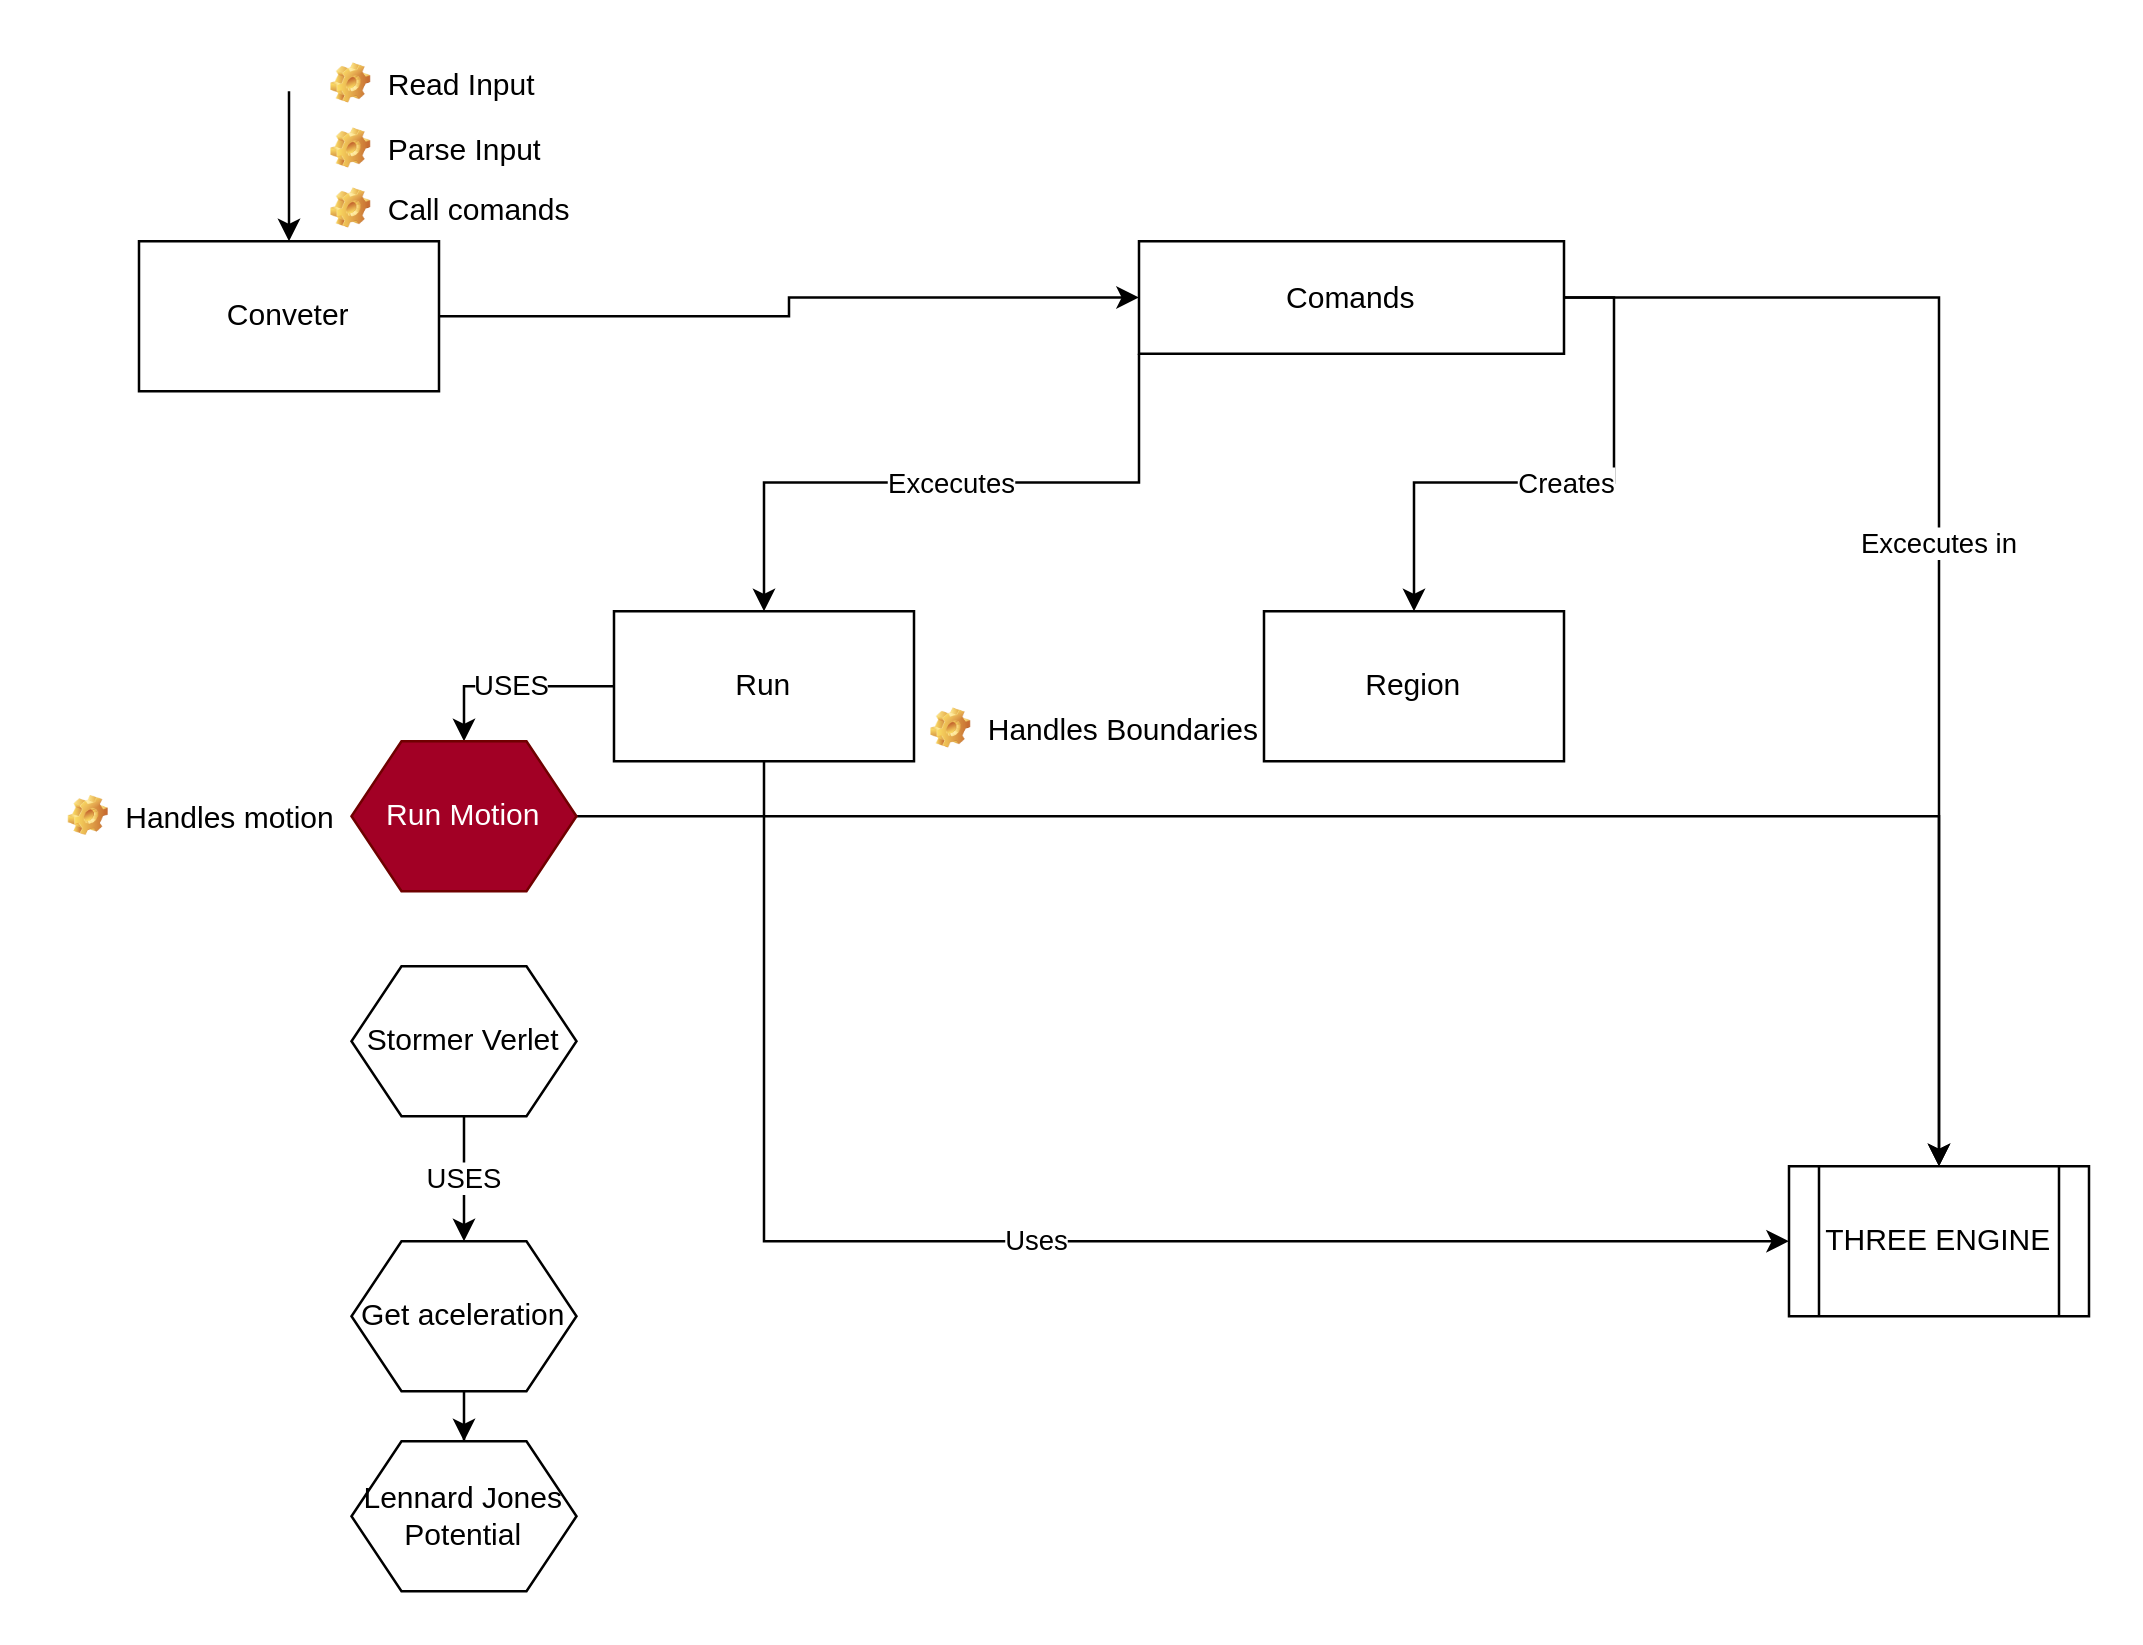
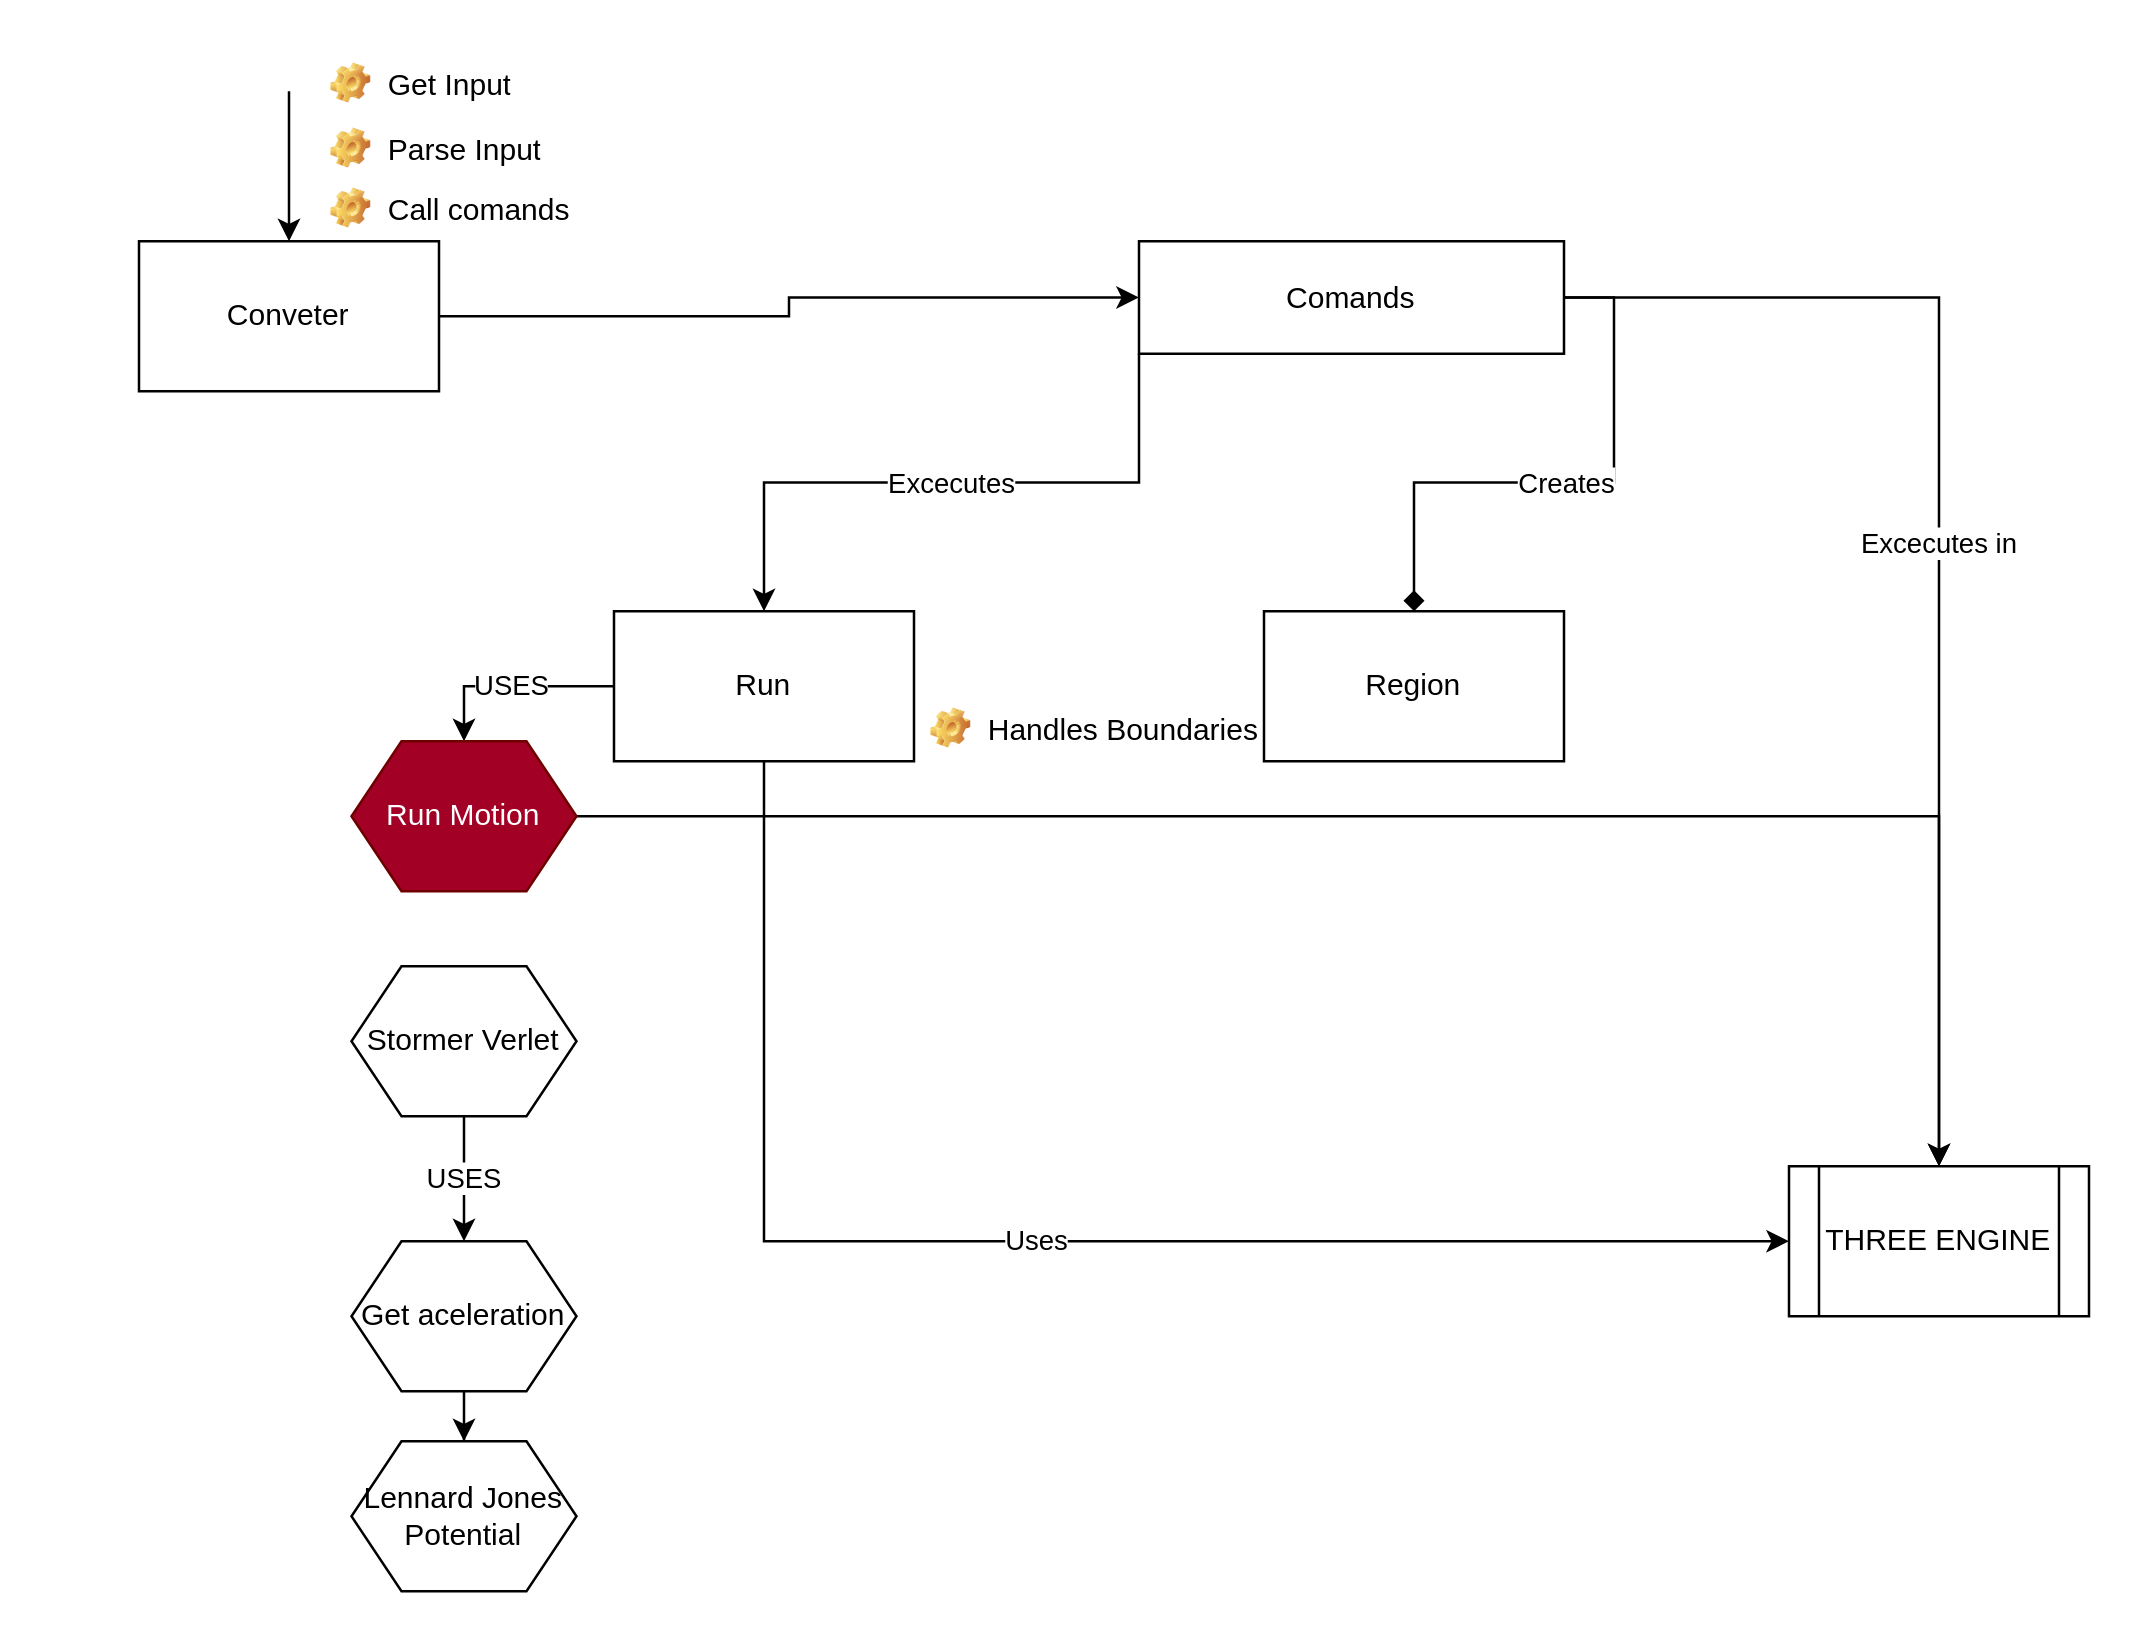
node "Read Input": label "Read Input" -> "Get Input"
edge "Comands" -> "Region": arrowhead classic -> diamond
node "Handles motion": removed
